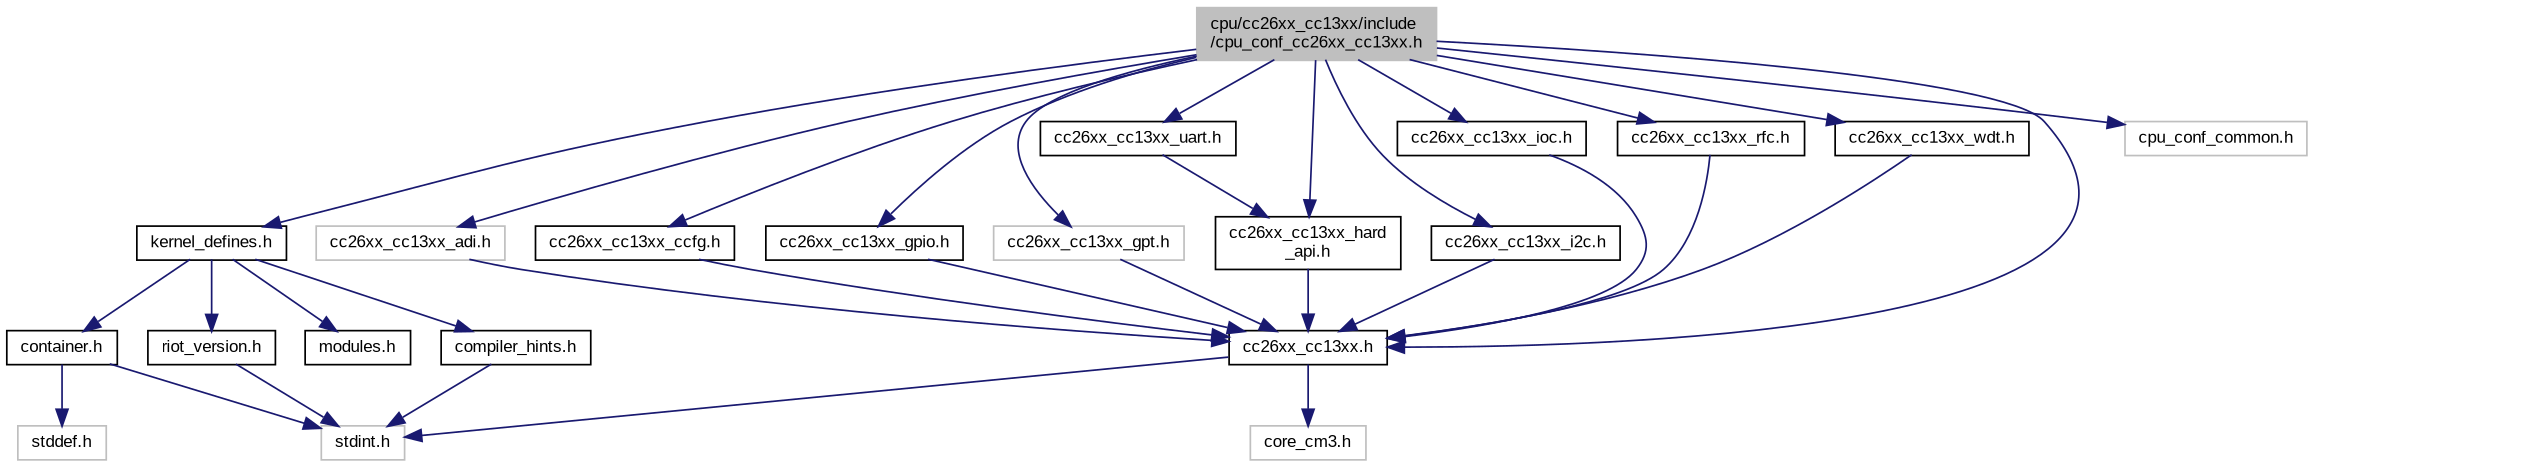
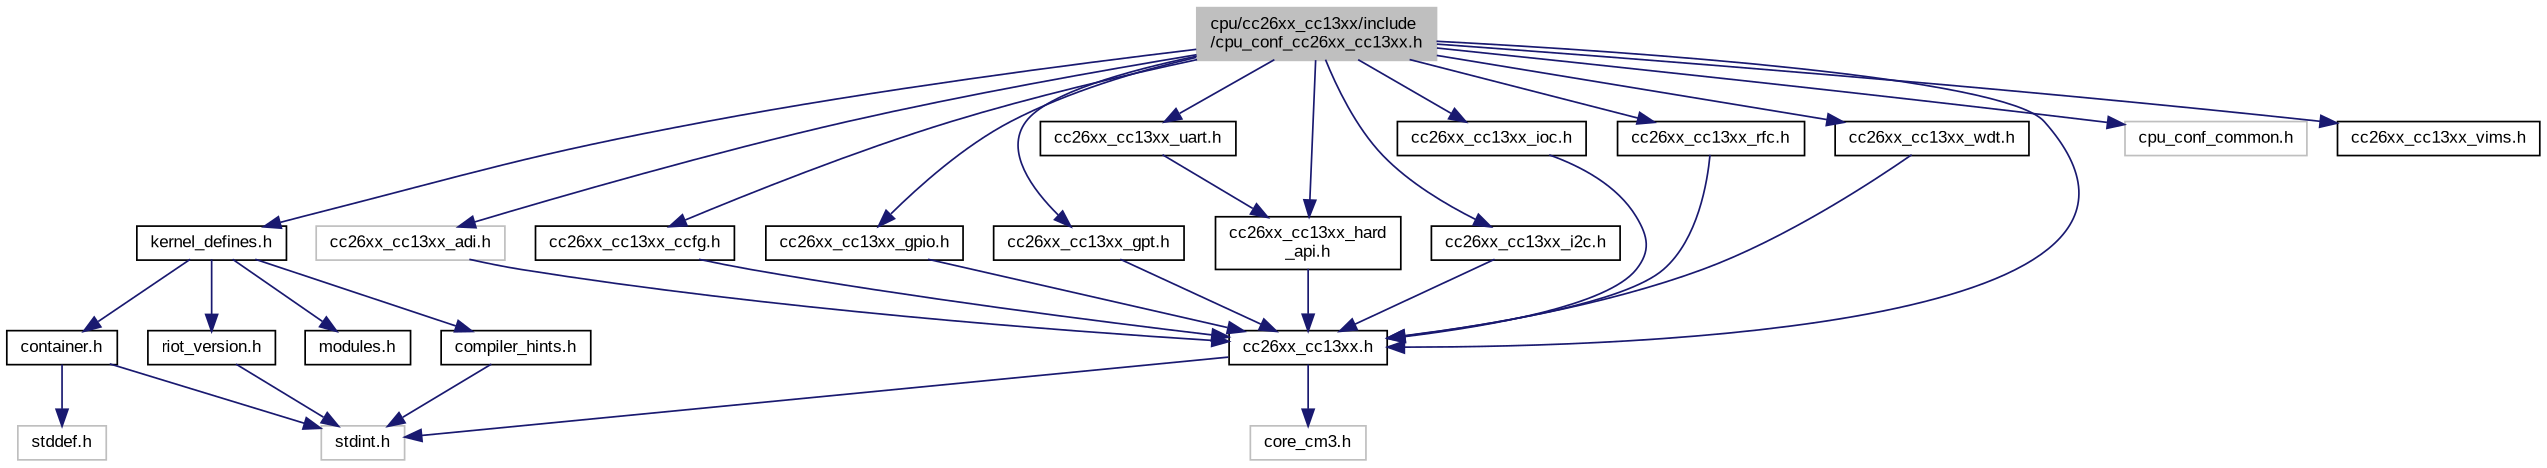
node "cc26xx_cc13xx_vims.h": added
node "cc26xx_cc13xx_gpt.h": color grey75 -> black
